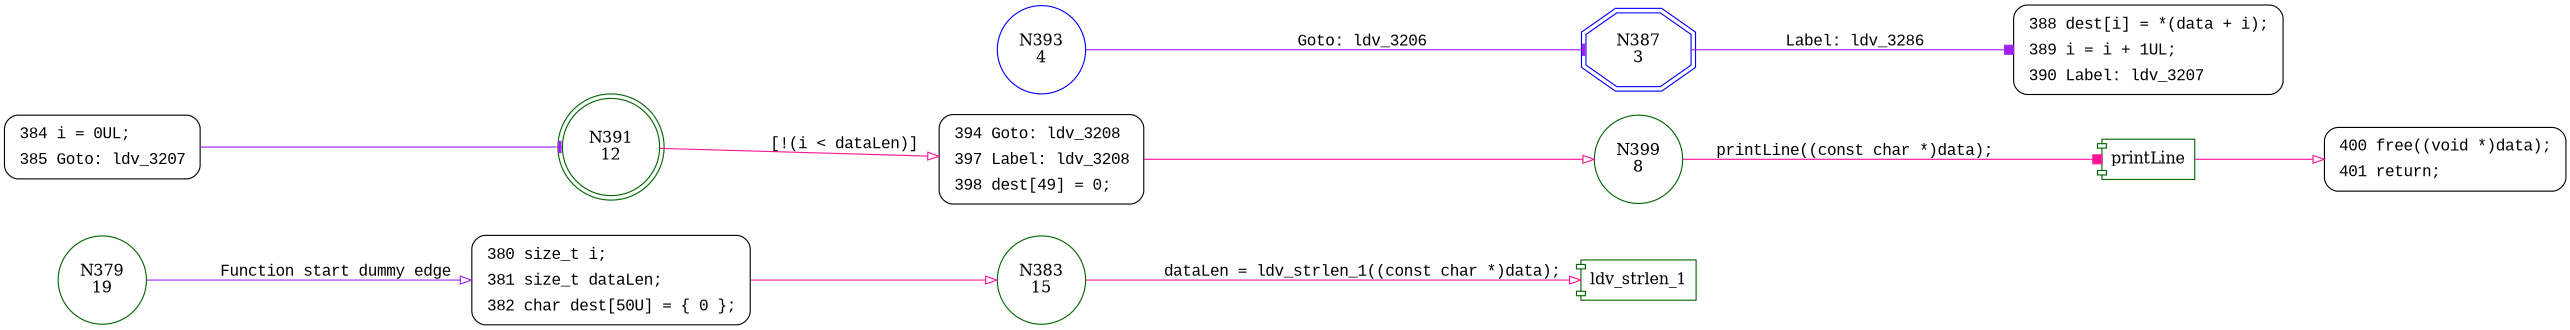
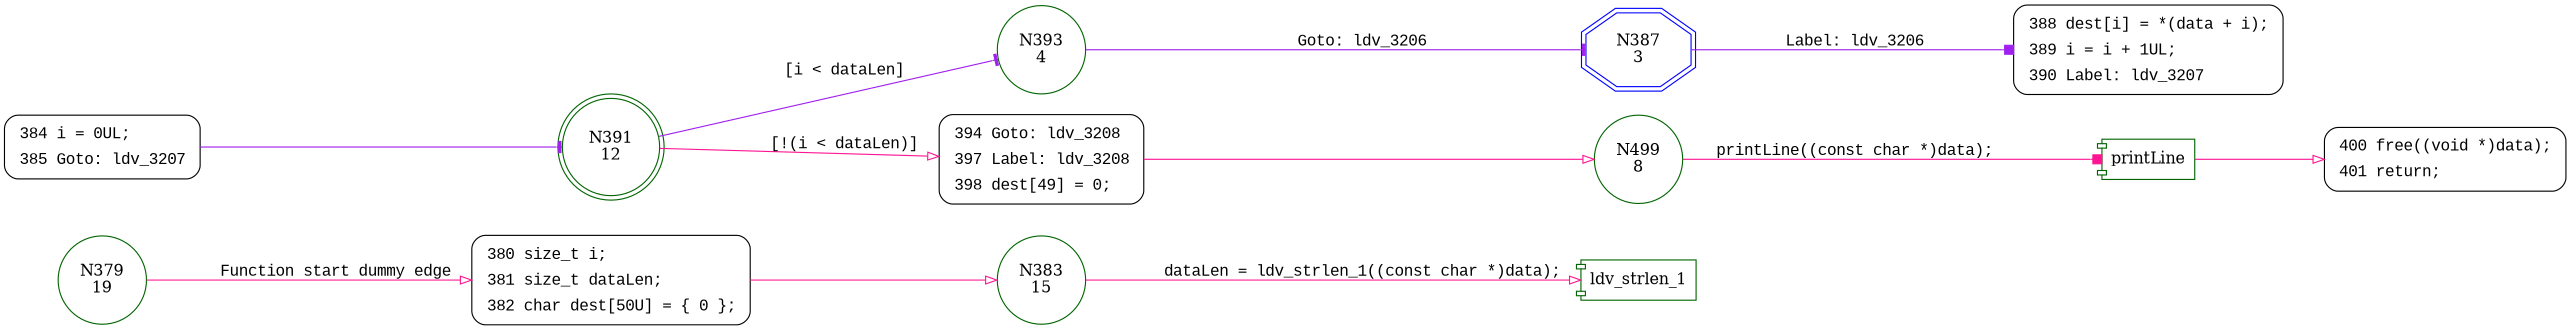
edge "N387 3" -> "388": label "Label: ldv_3286" -> "Label: ldv_3206"
node "N393 4": color blue -> darkgreen
edge "N391 12" -> "N393 4": added, label "[i < dataLen]"
node "N399 8": label "N399 8" -> "N499 8"
edge "N379 19" -> "380": color purple -> deeppink
